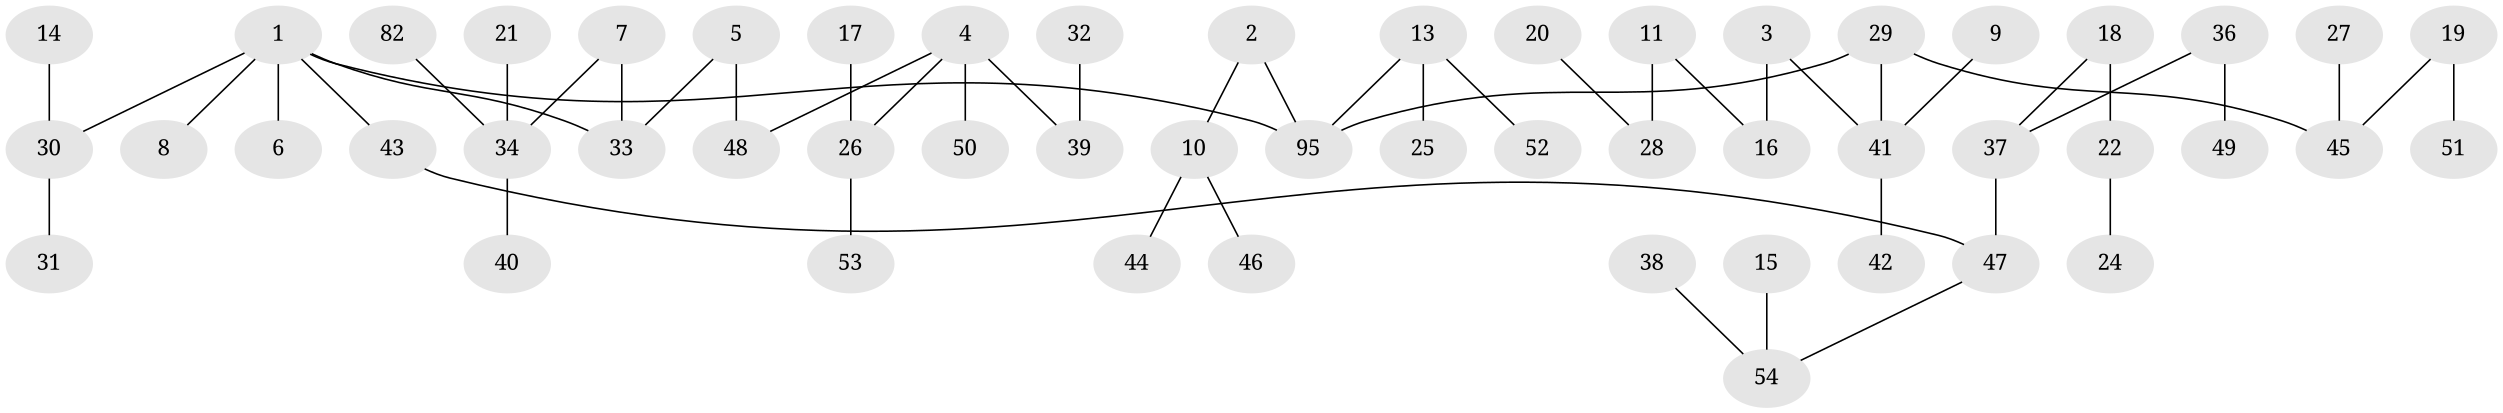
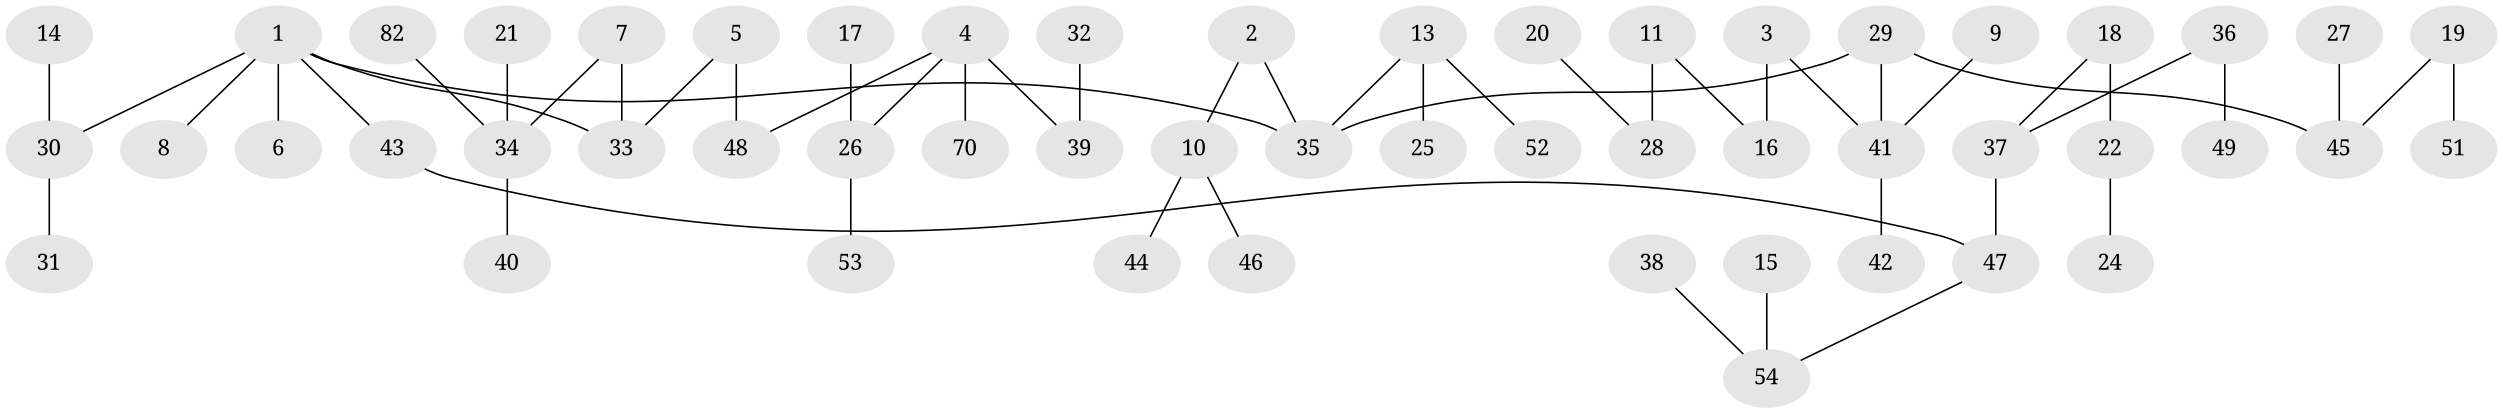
node "50": label "50" -> "70"
node "95": label "95" -> "35"
